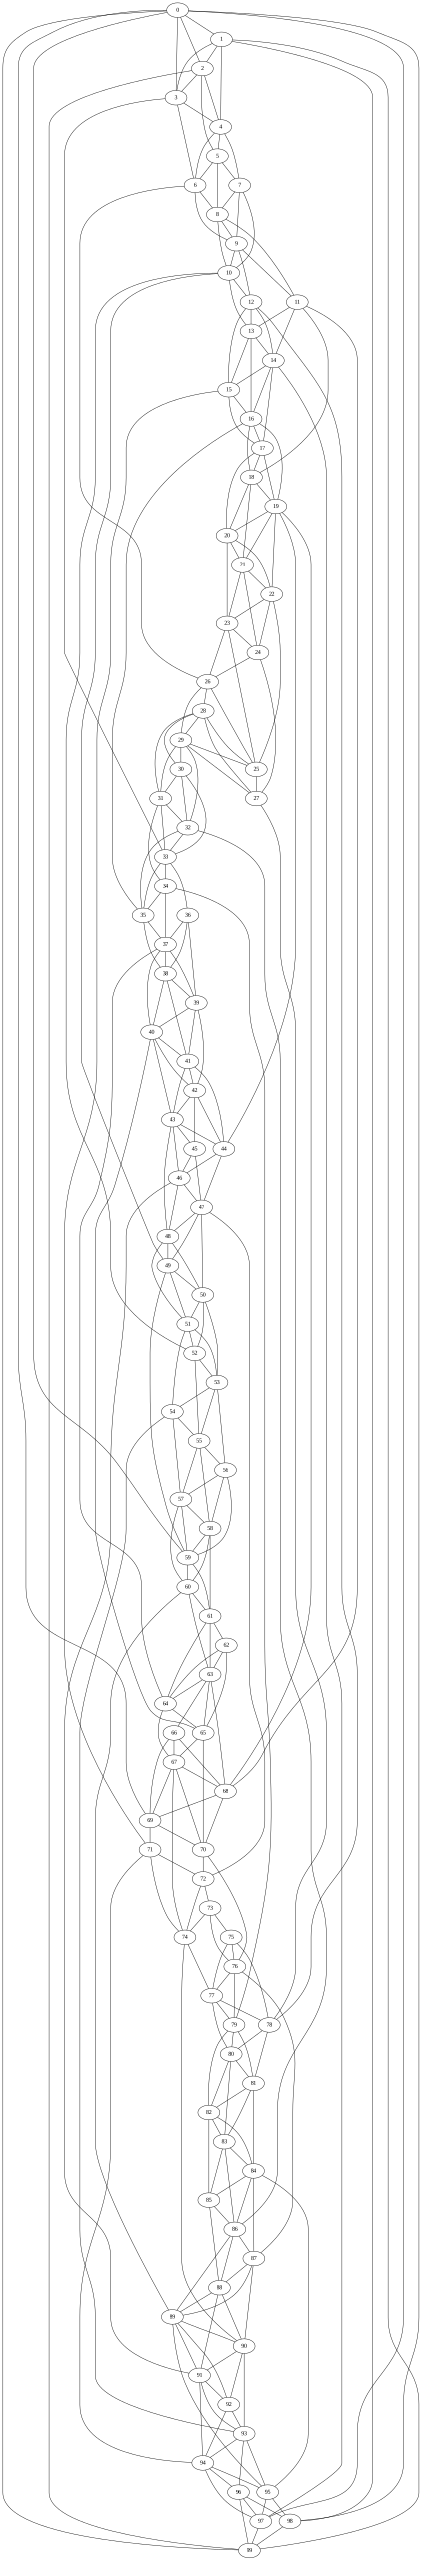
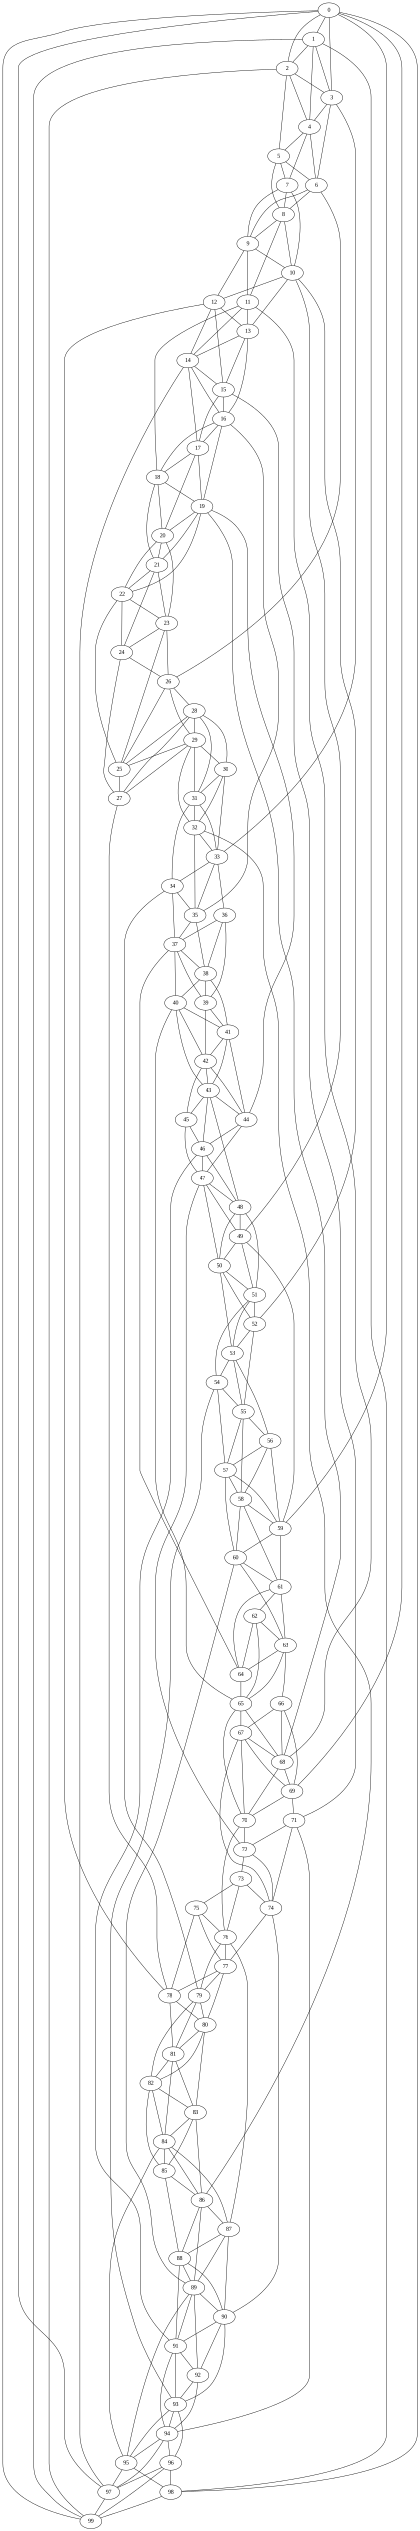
edge "39" -- "40": removed
edge "63" -- "68": now "65" -- "68"
edge "64" -- "67": removed
